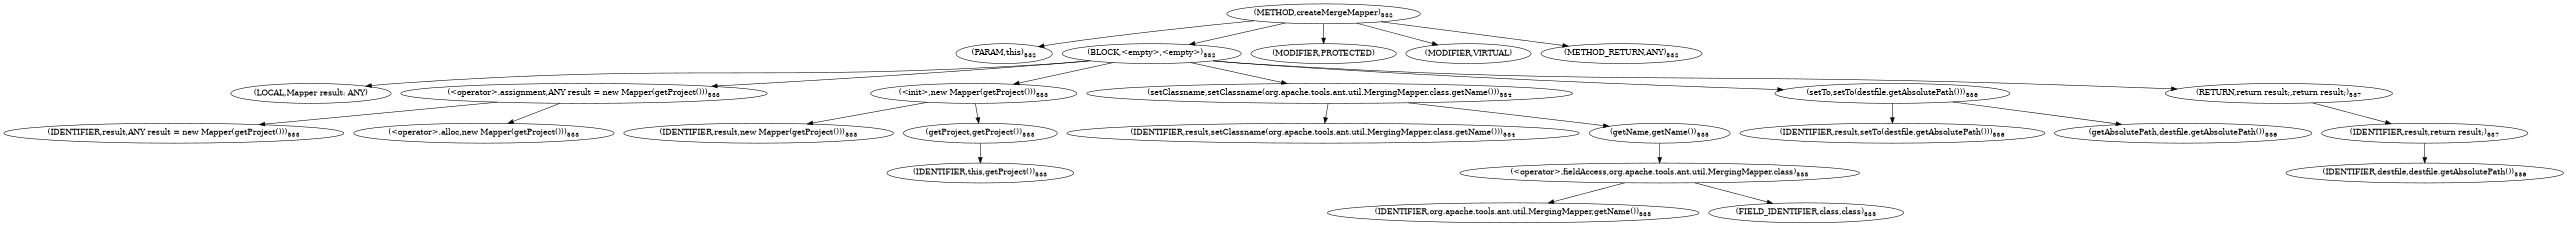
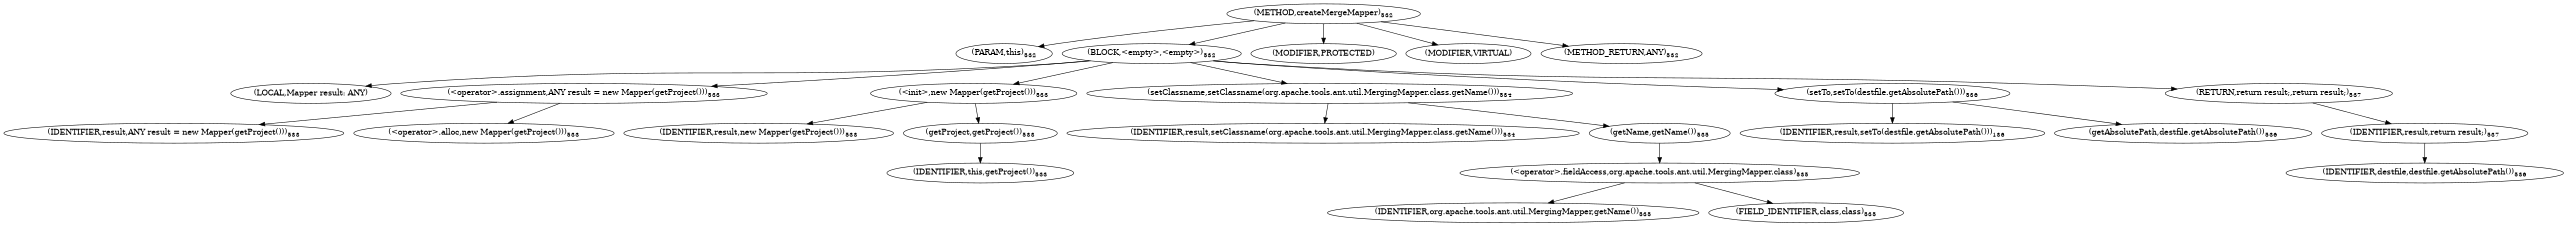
node "(IDENTIFIER,result,setTo(destfile.getAbsolutePath()))": text "536" -> "136"
